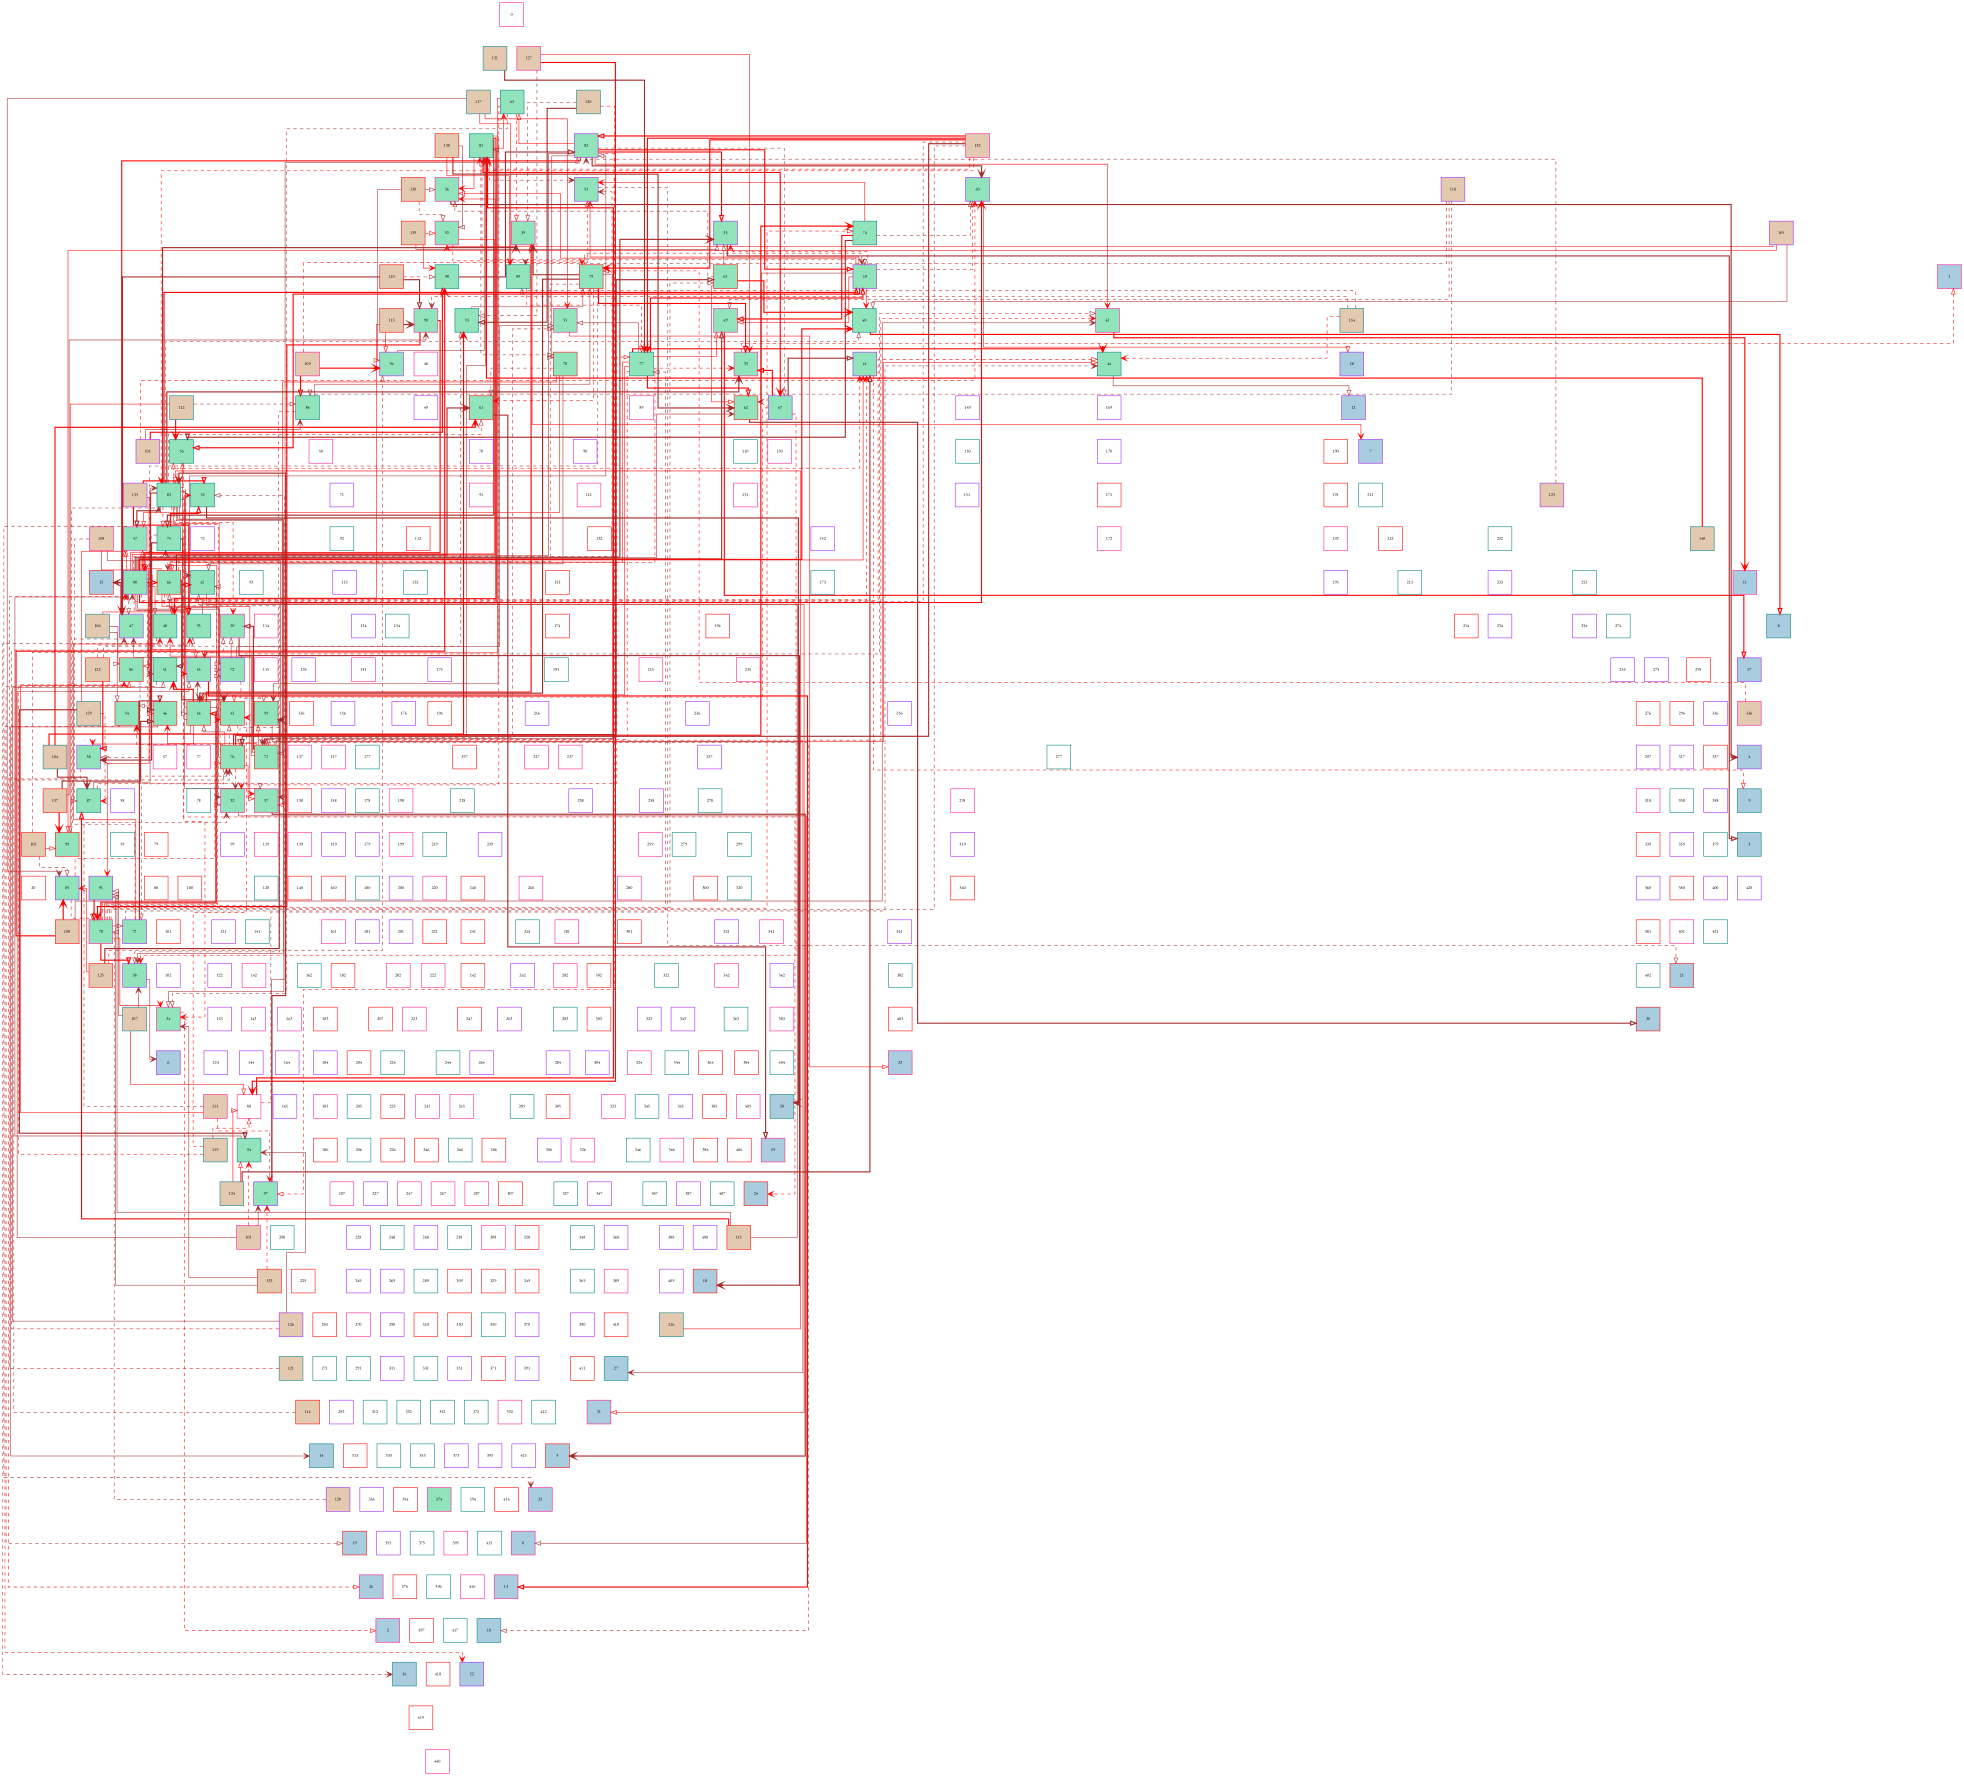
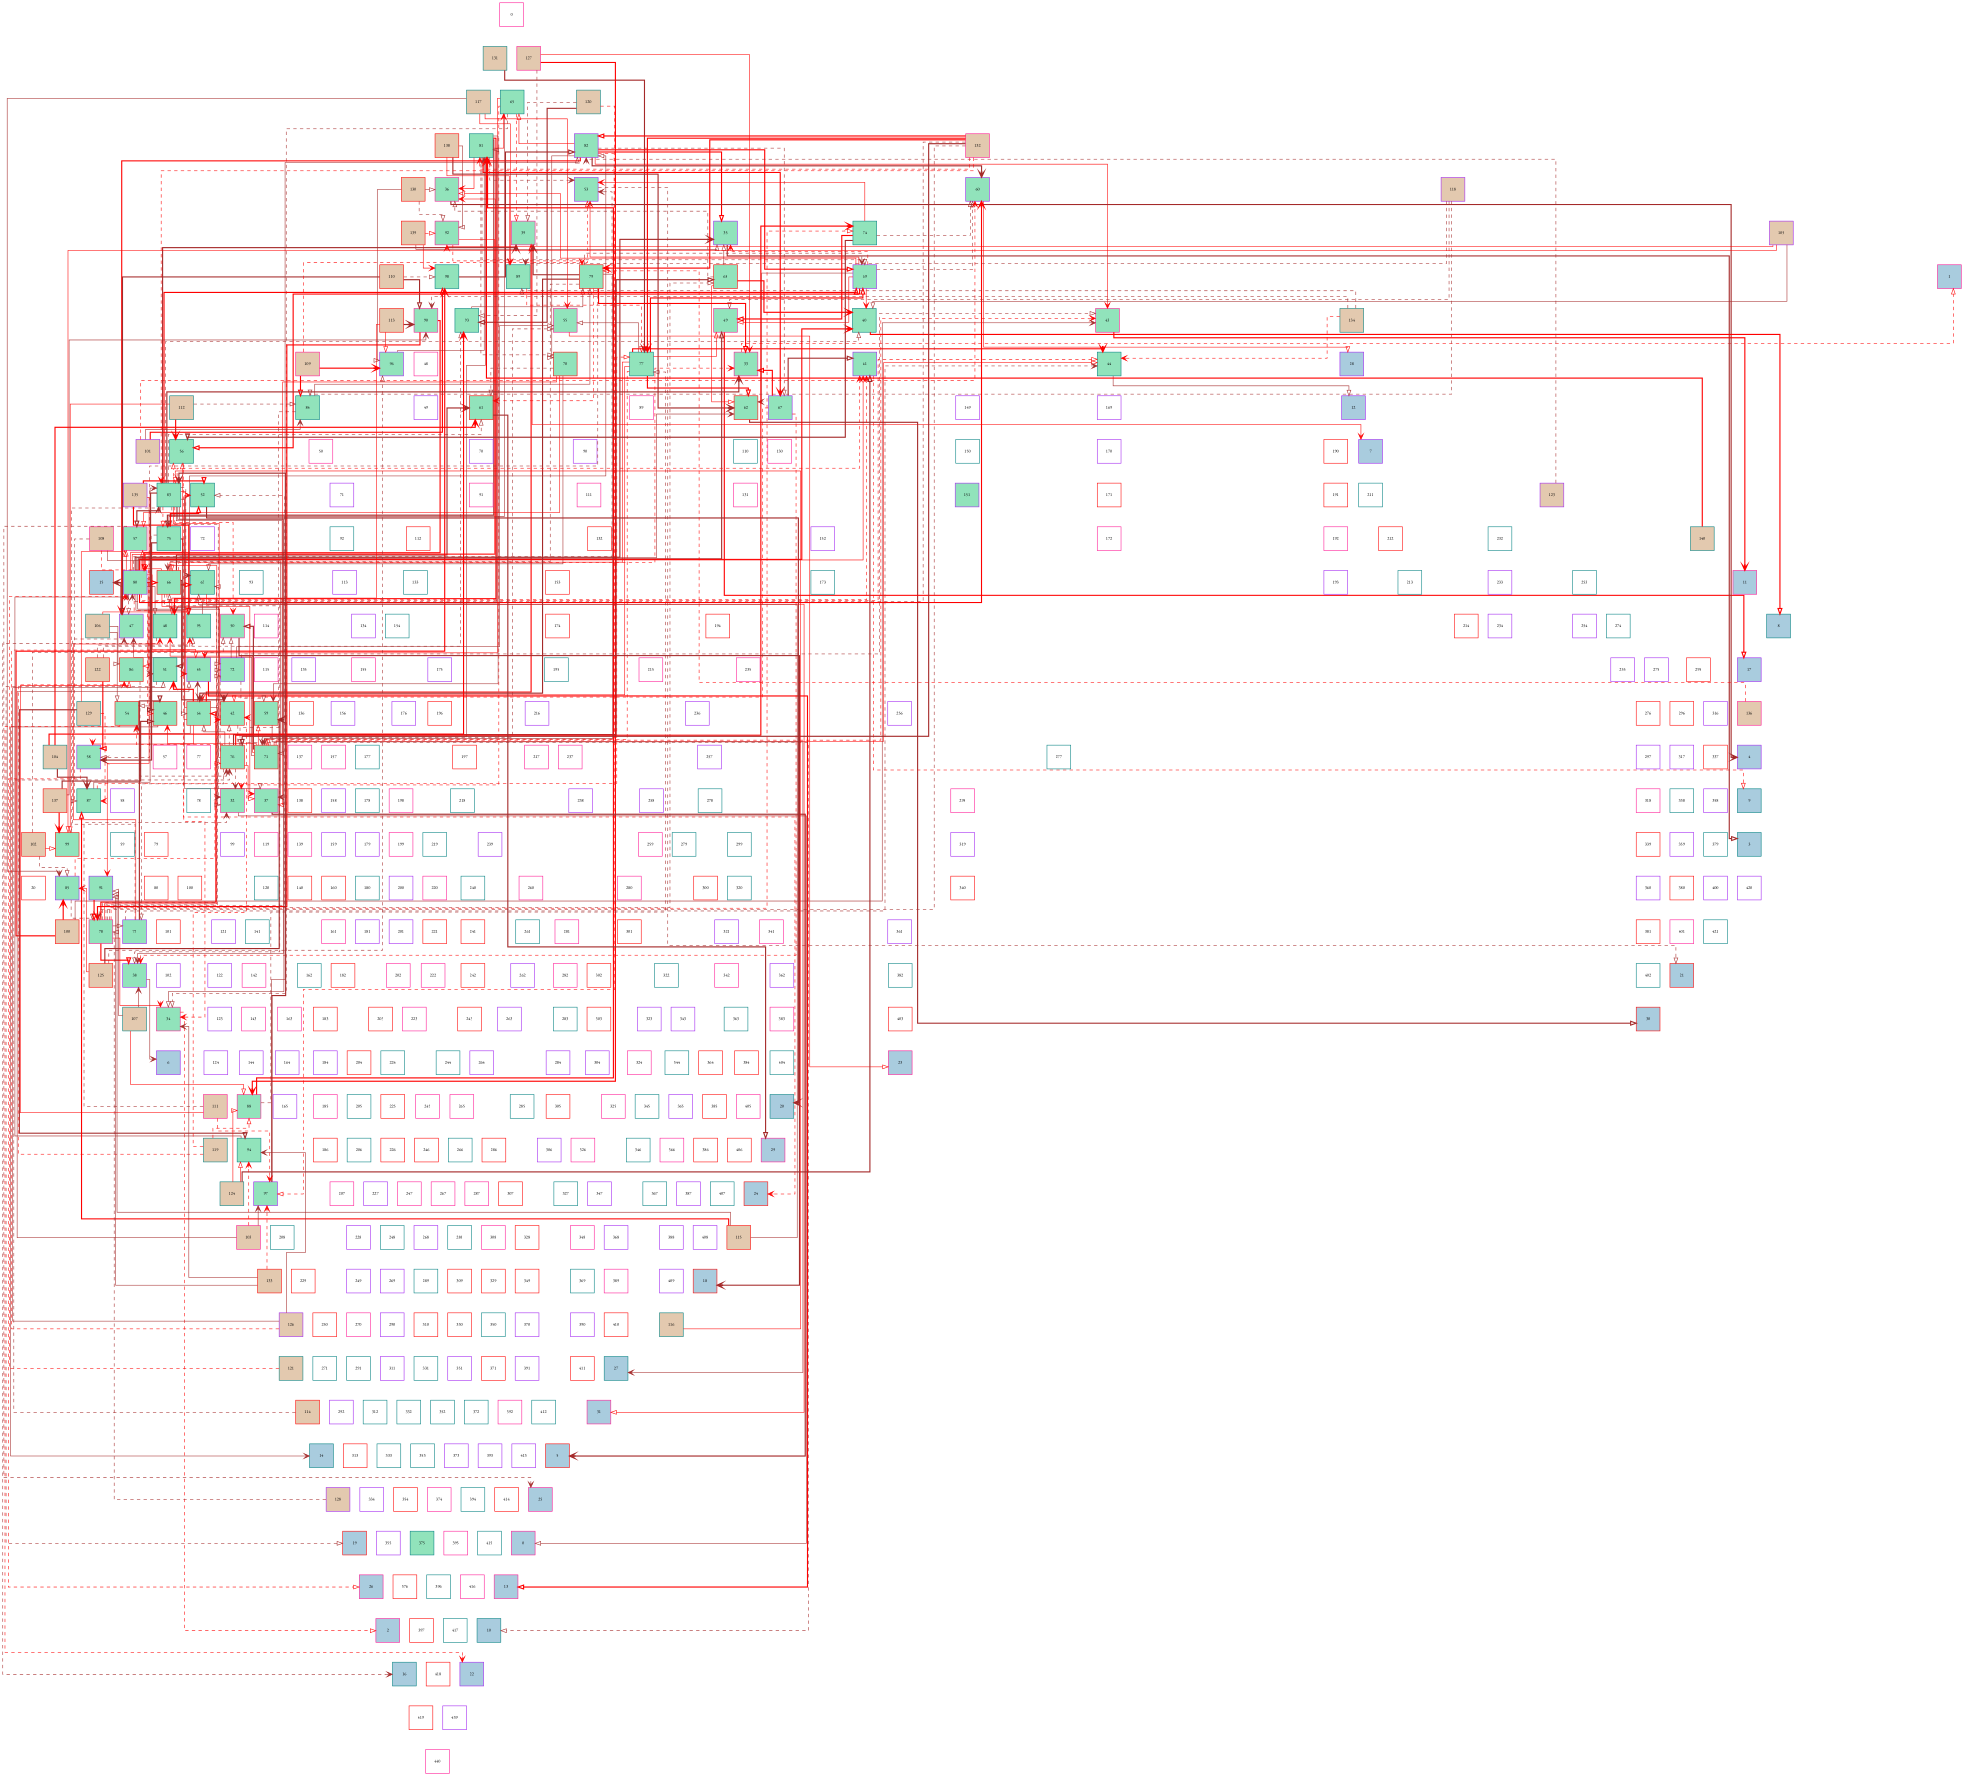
node "151": fillcolor #ffffff -> #91e3bb
edge "82" -> "75": now "65" -> "75"
edge "108" -> "86": style solid -> dashed
node "240": color red -> teal
node "88": fillcolor #ffffff -> #91e3bb
node "348": color teal -> deeppink
node "374": fillcolor #91e3bb -> #ffffff
node "375": fillcolor #ffffff -> #91e3bb
node "439": added
